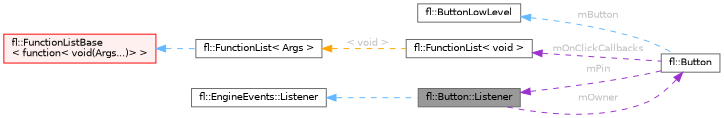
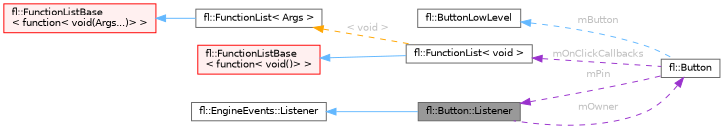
edge "fl::FunctionList< Args >" -> "fl::FunctionListBase < function< void(Args...)> >": style dashed -> solid
node "fl::FunctionListBase < function< void()> >": added
edge "fl::Button::Listener" -> "fl::EngineEvents::Listener": style dashed -> solid
